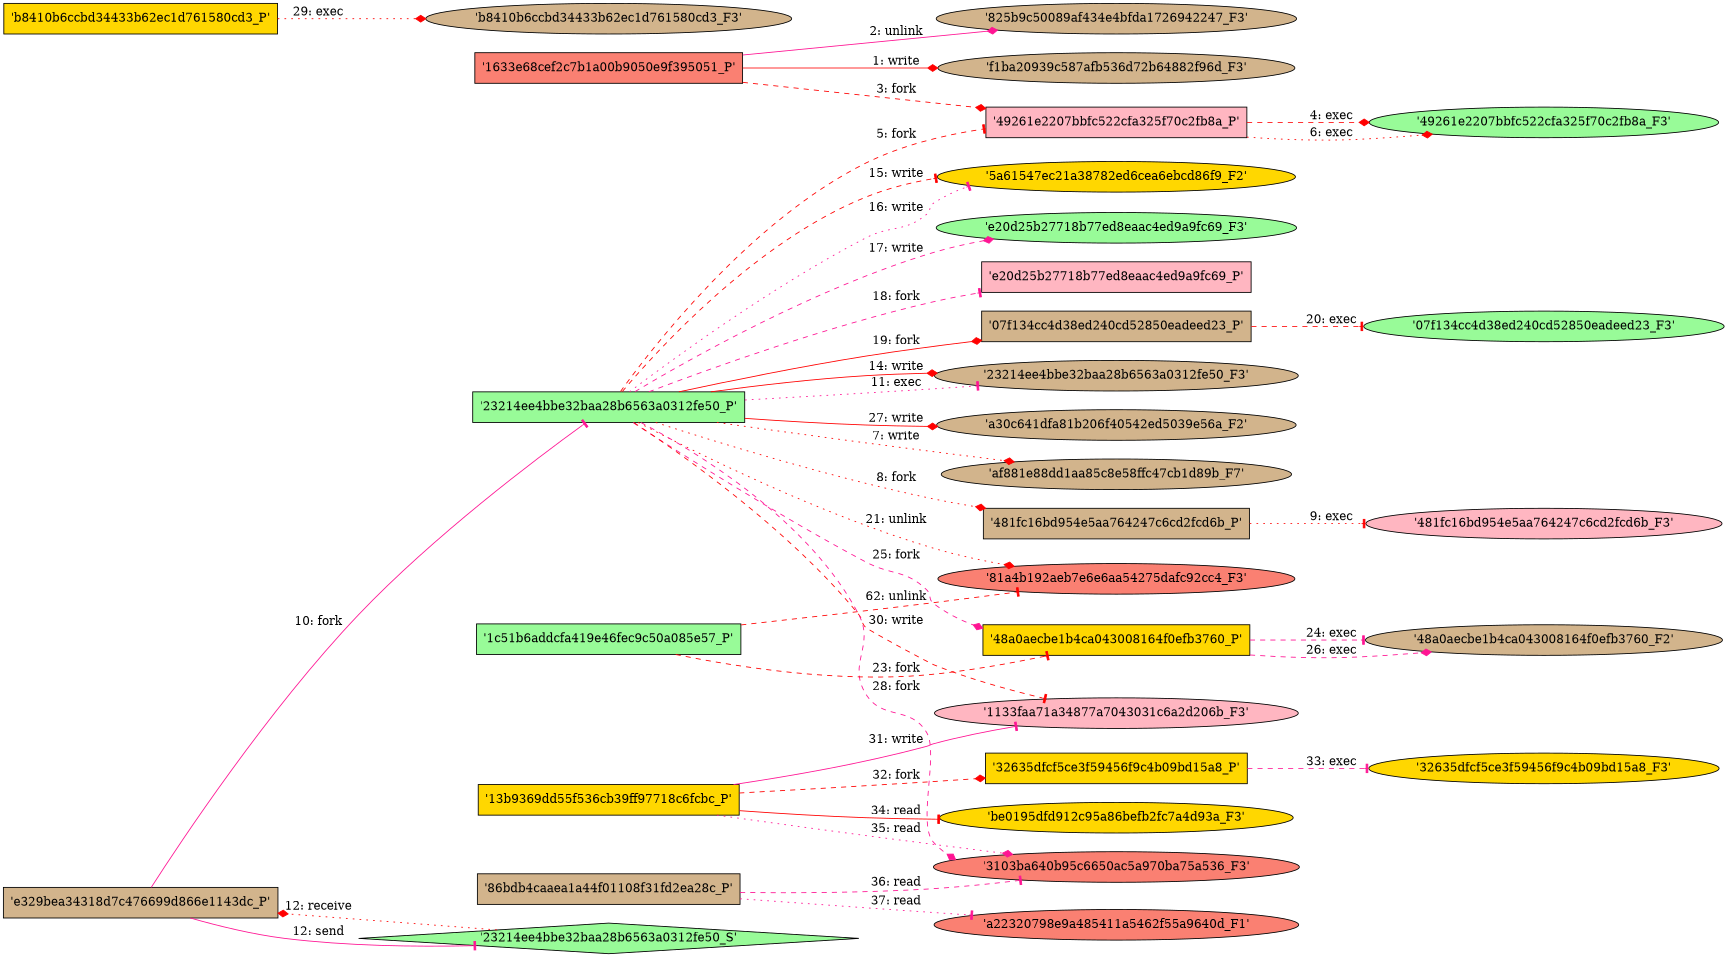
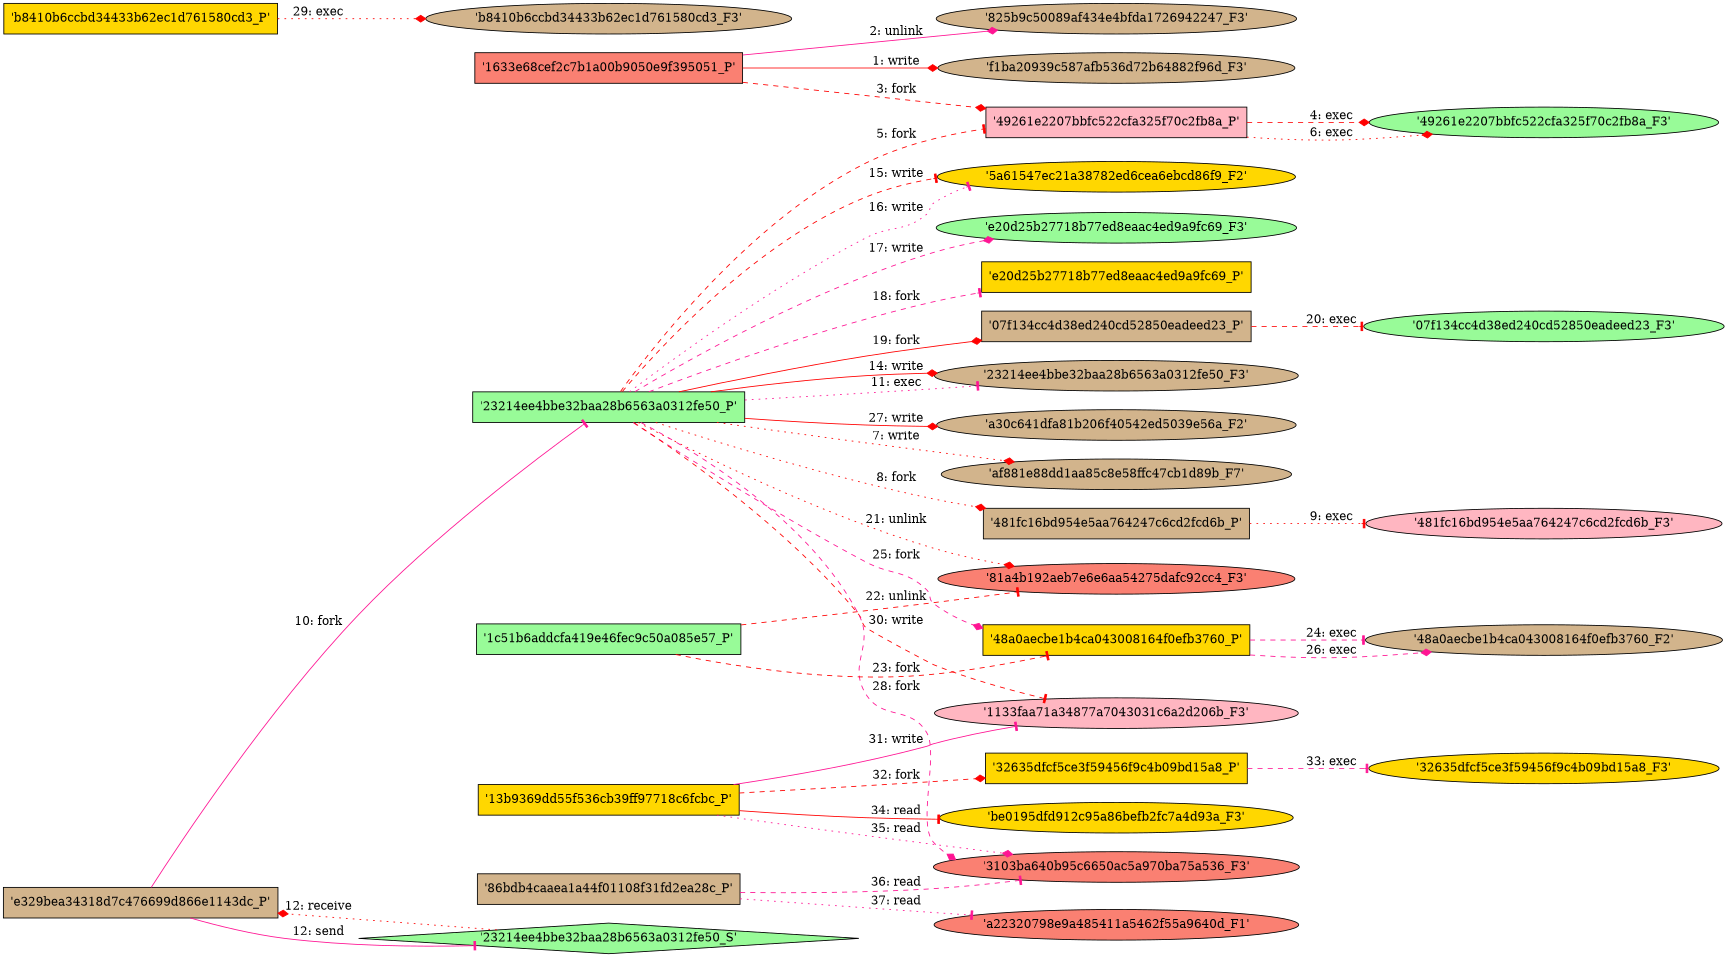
node "'e20d25b27718b77ed8eaac4ed9a9fc69_P'": fillcolor lightpink -> gold
edge "'1c51b6addcfa419e46fec9c50a085e57_P'" -> "'81a4b192aeb7e6e6aa54275dafc92cc4_F3'": label "62: unlink" -> "22: unlink"
